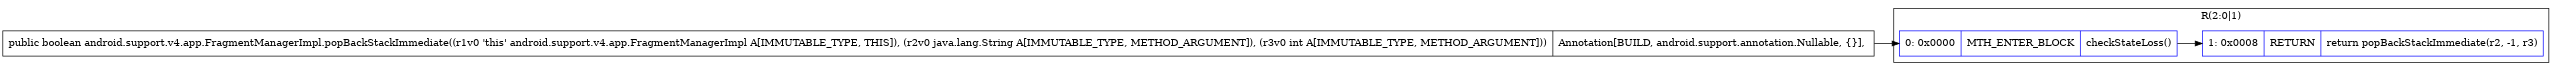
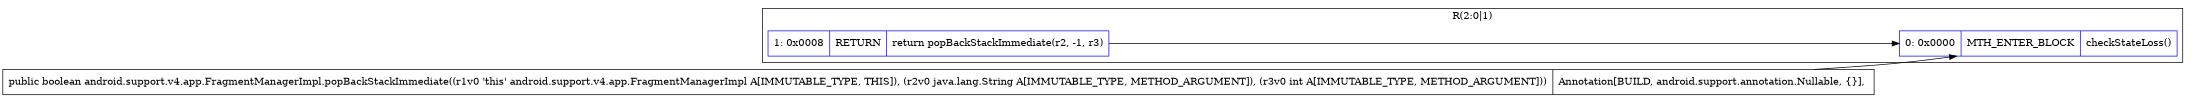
edge "0: 0x0000" -> "1: 0x0008": reversed
